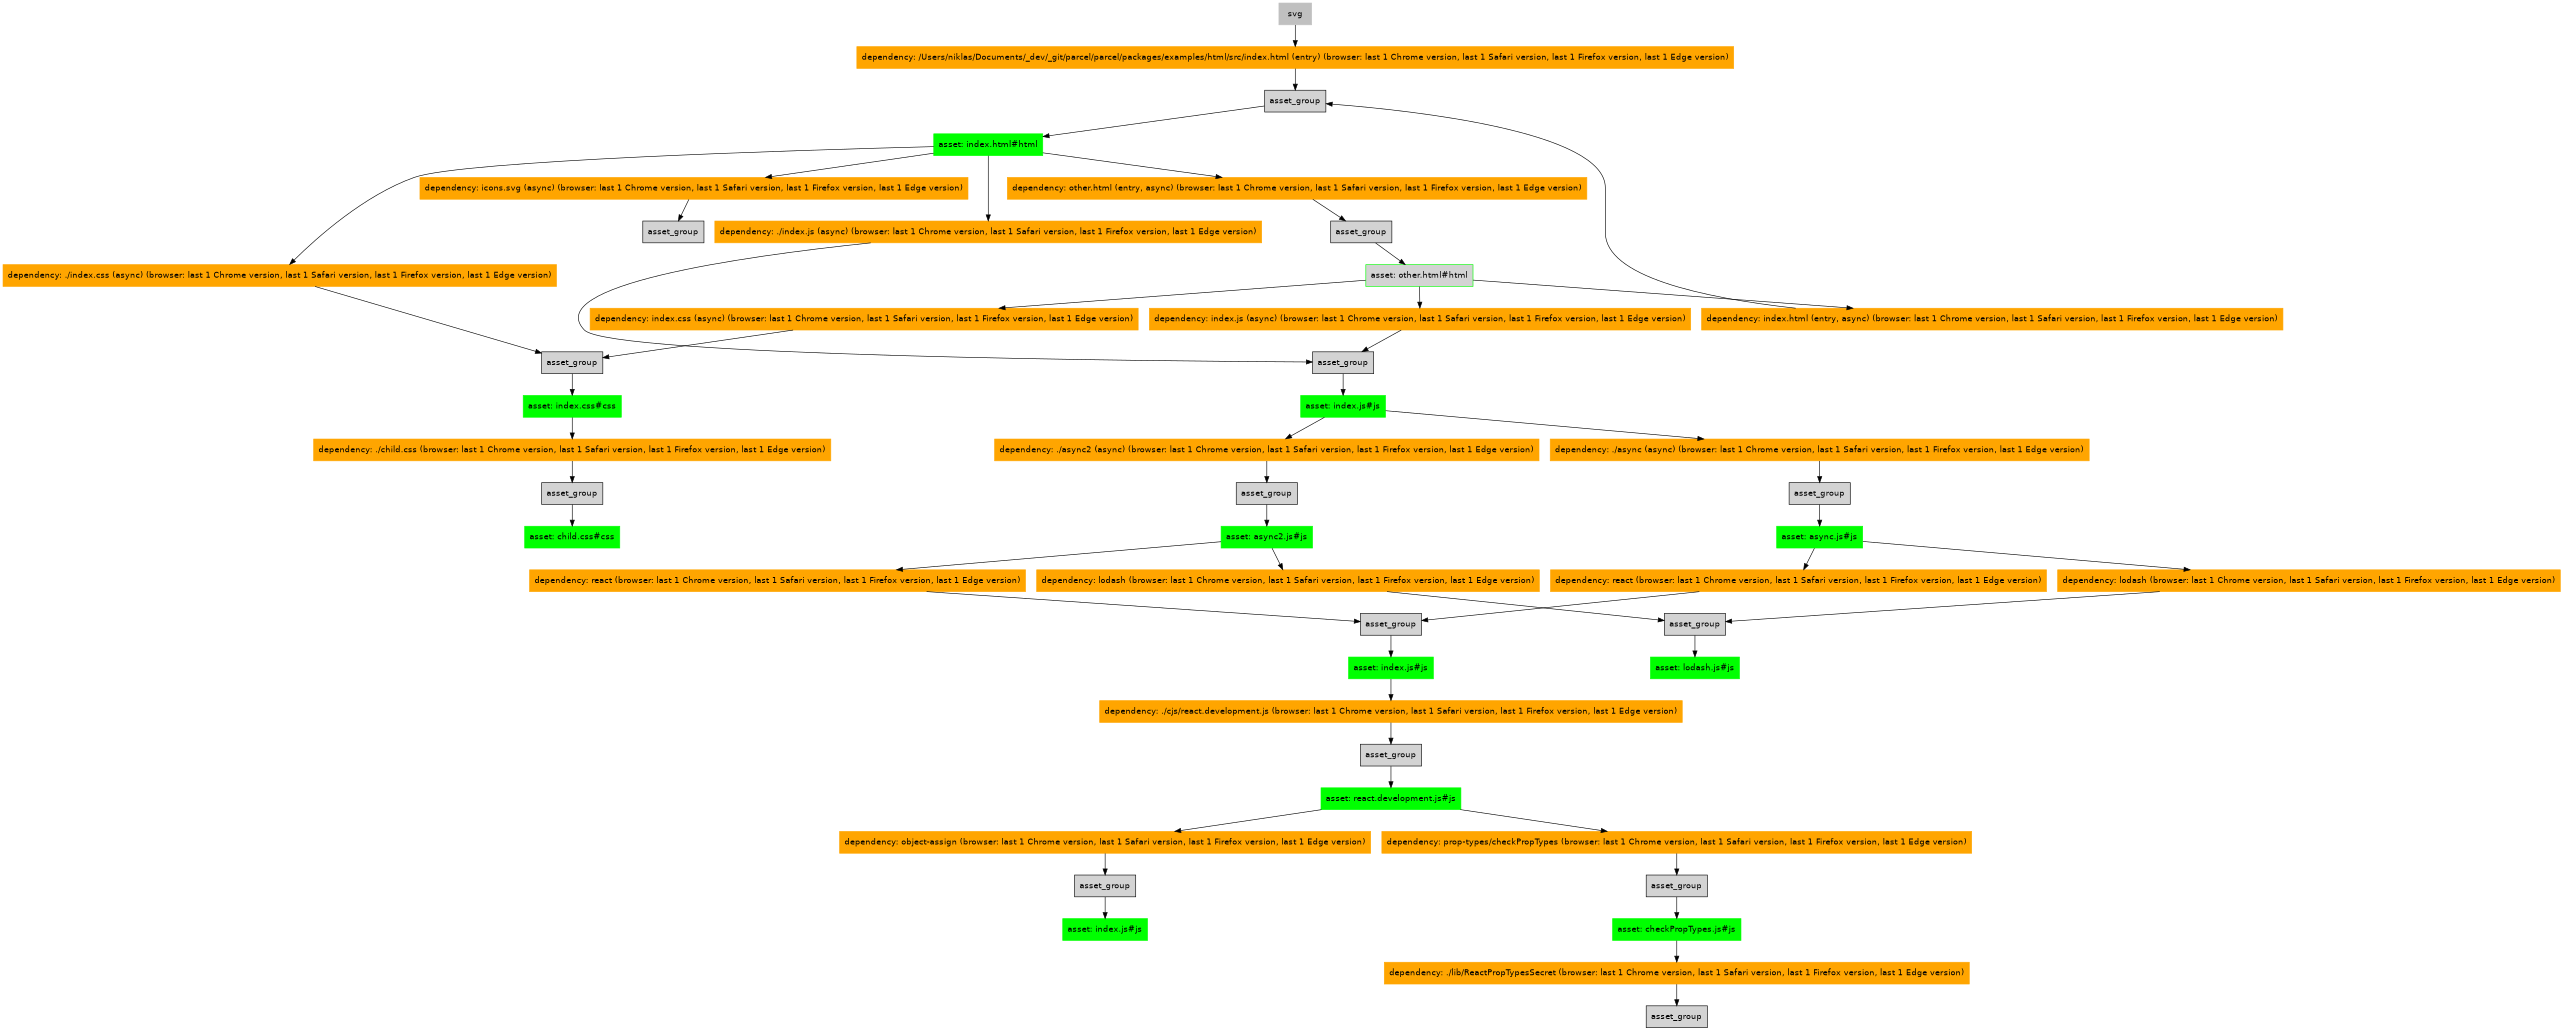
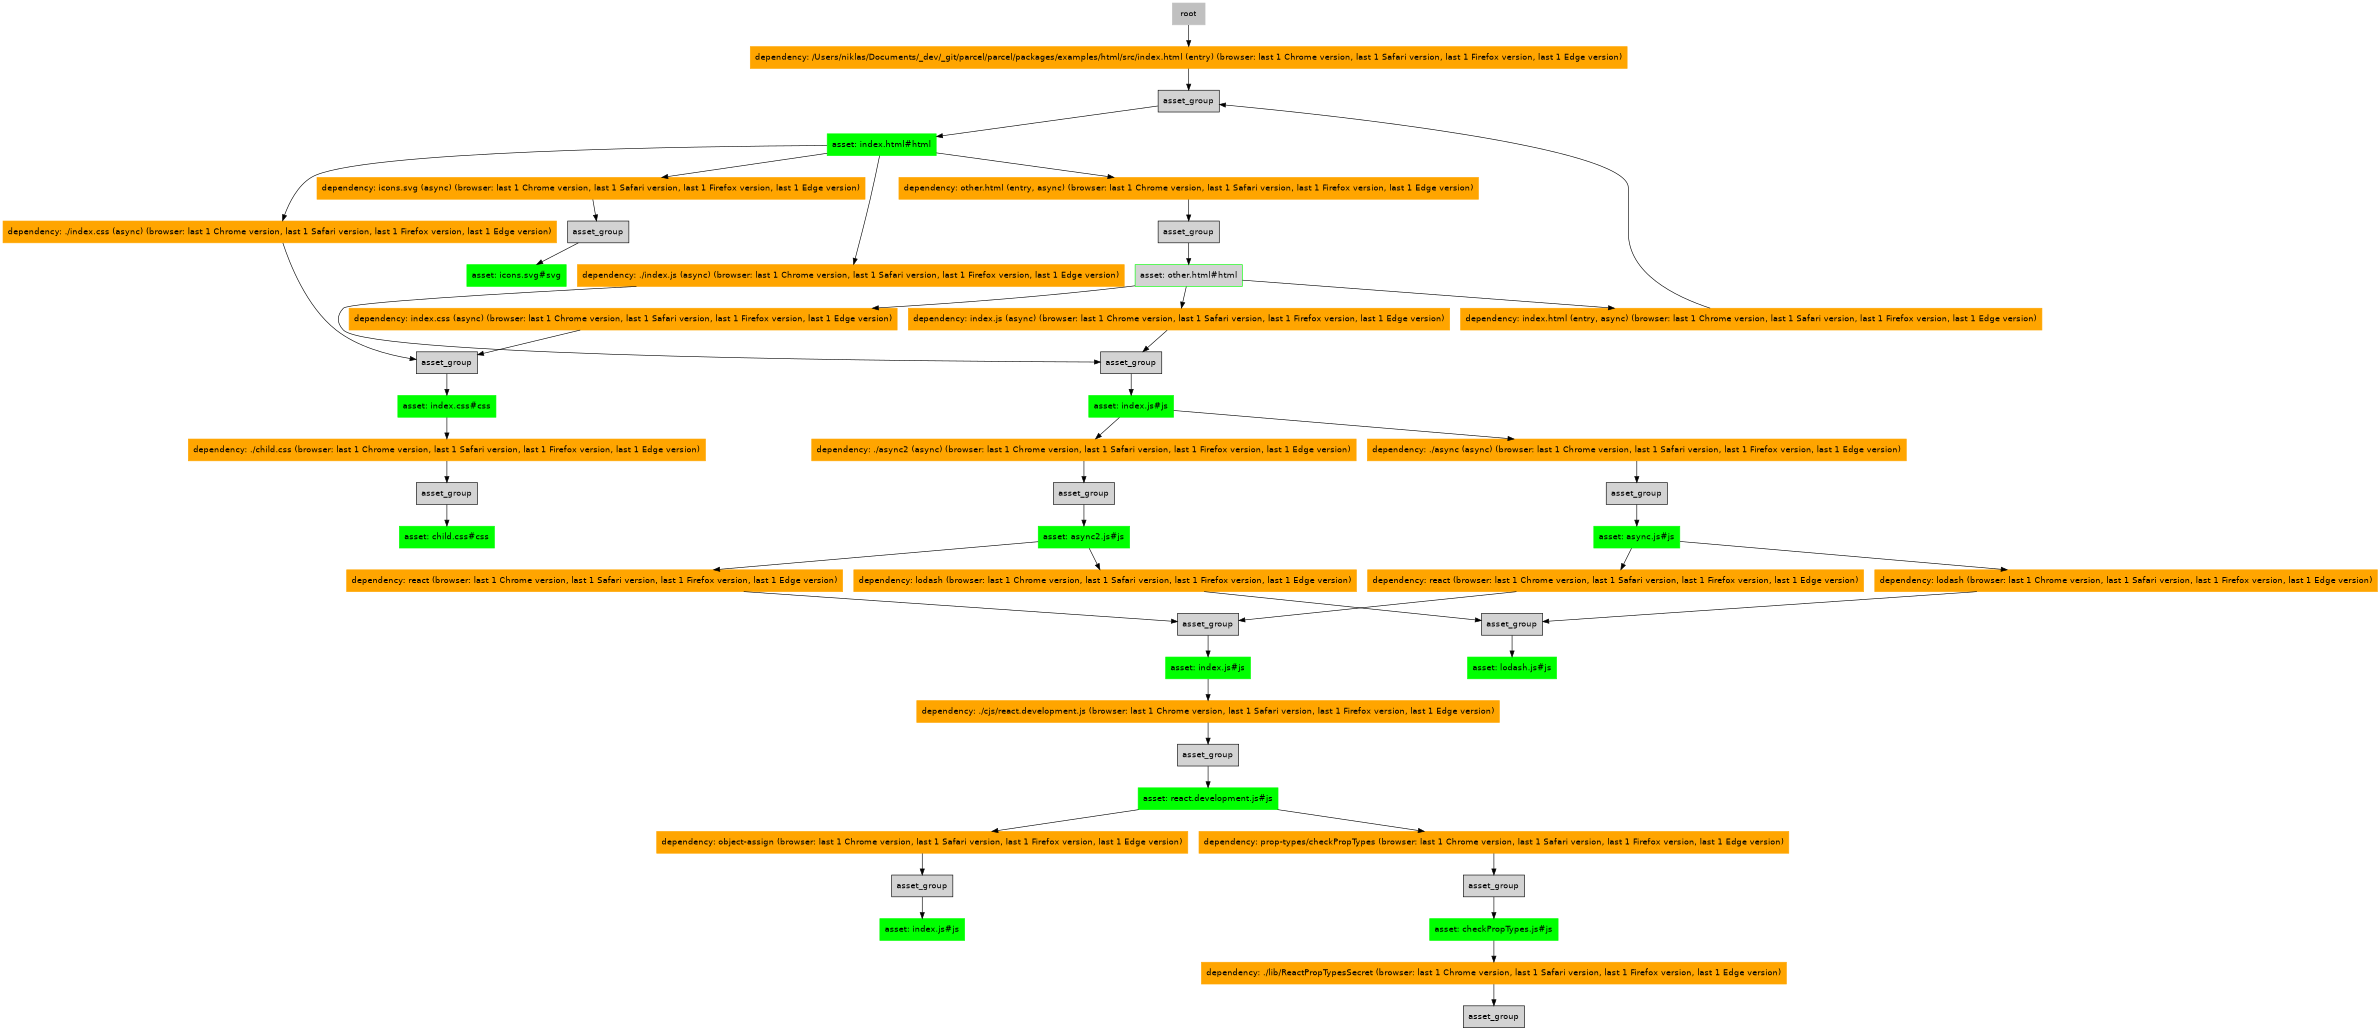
node "svg": label "svg" -> "root"
node "asset: icons.svg#svg": added
